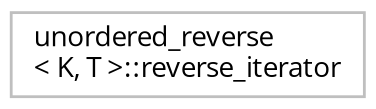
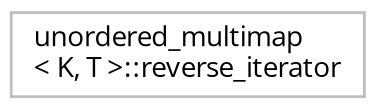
node "unordered_reverse < K, T >::reverse_iterator": label "unordered_reverse < K, T >::reverse_iterator" -> "unordered_multimap < K, T >::reverse_iterator"
